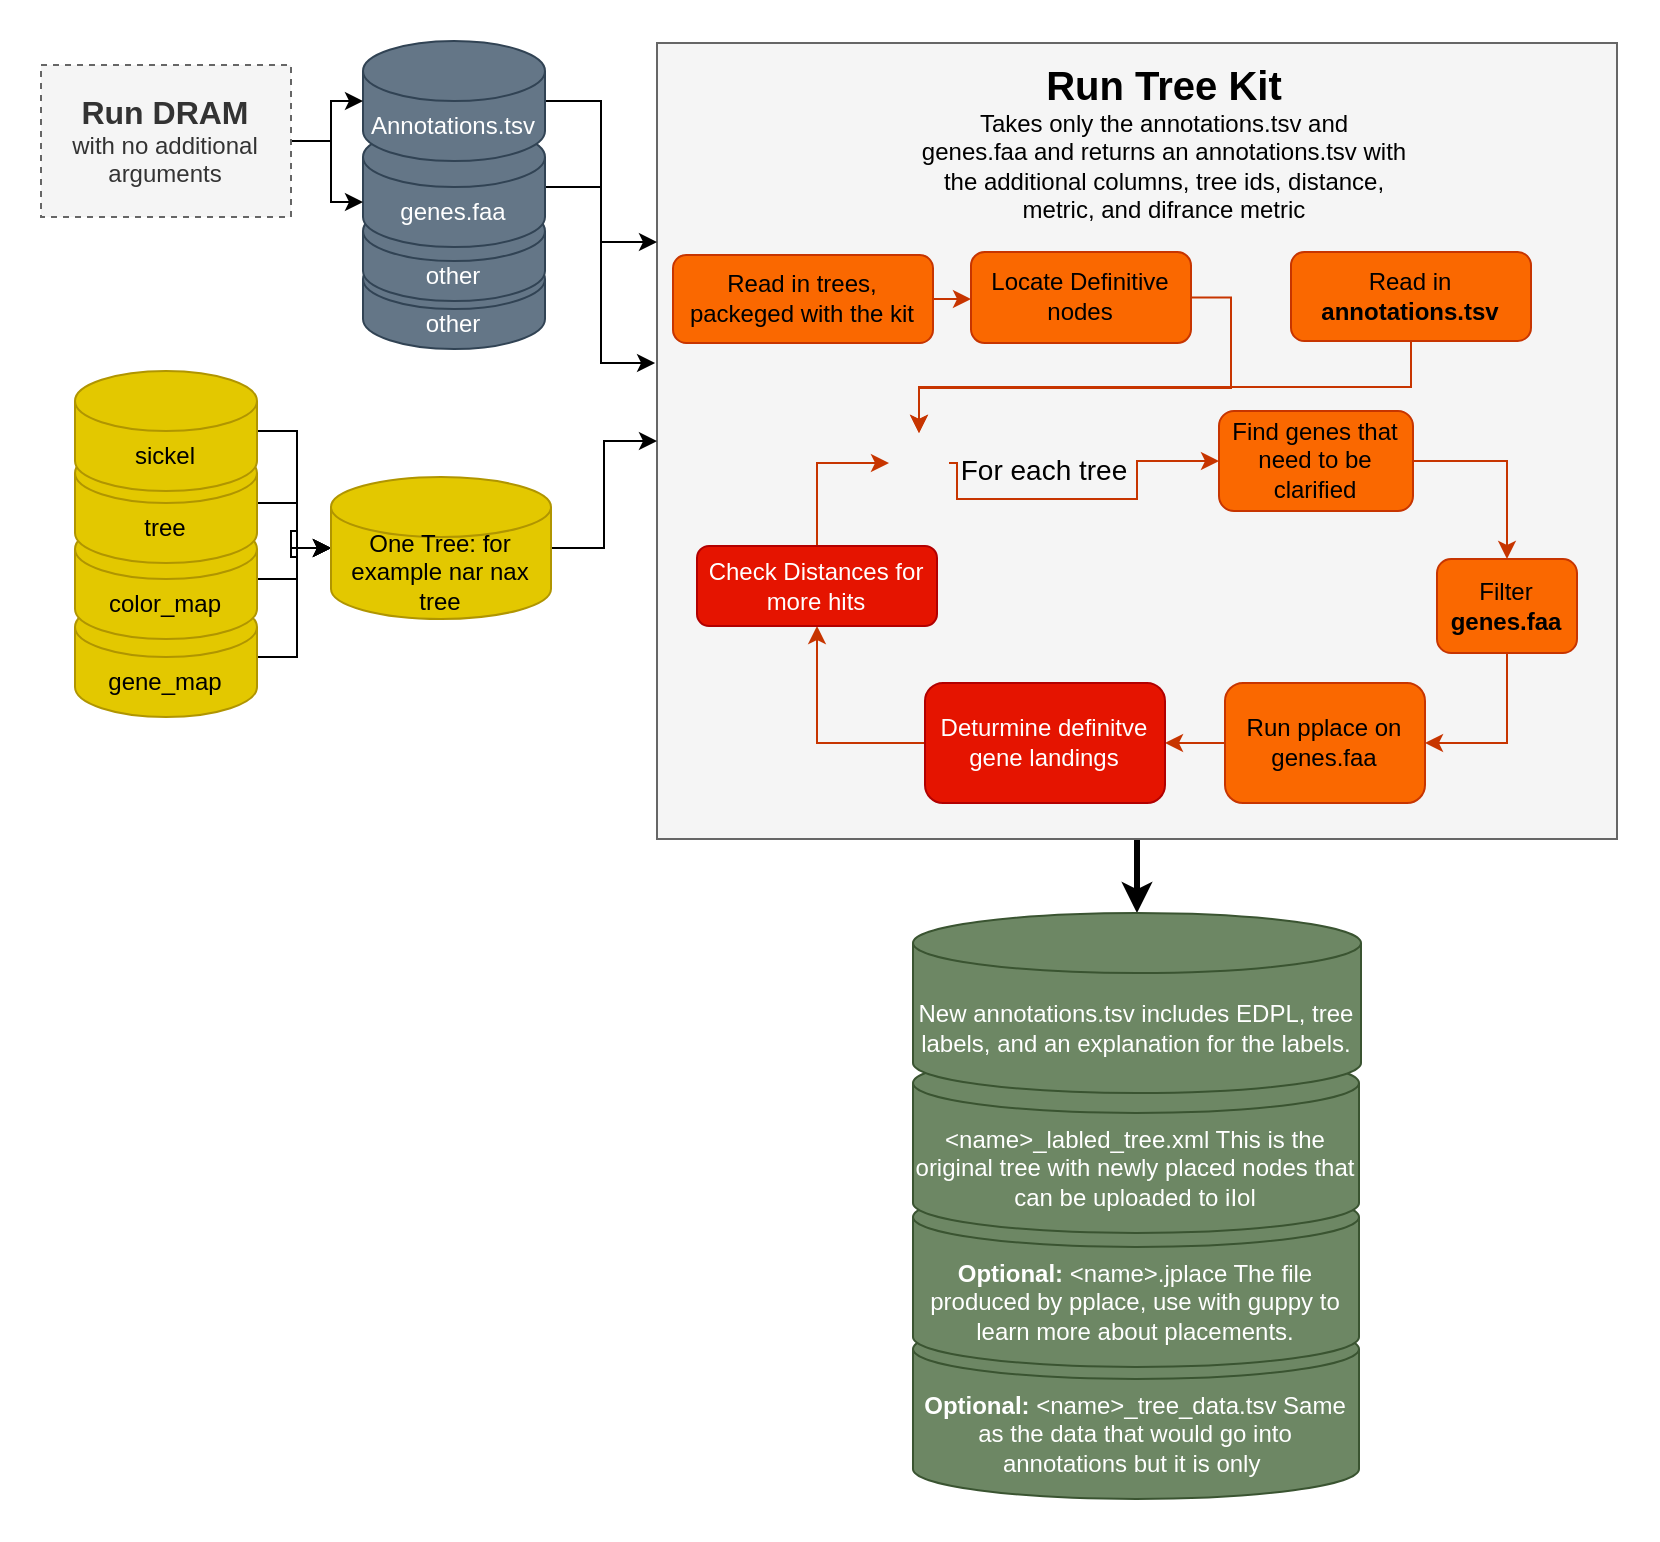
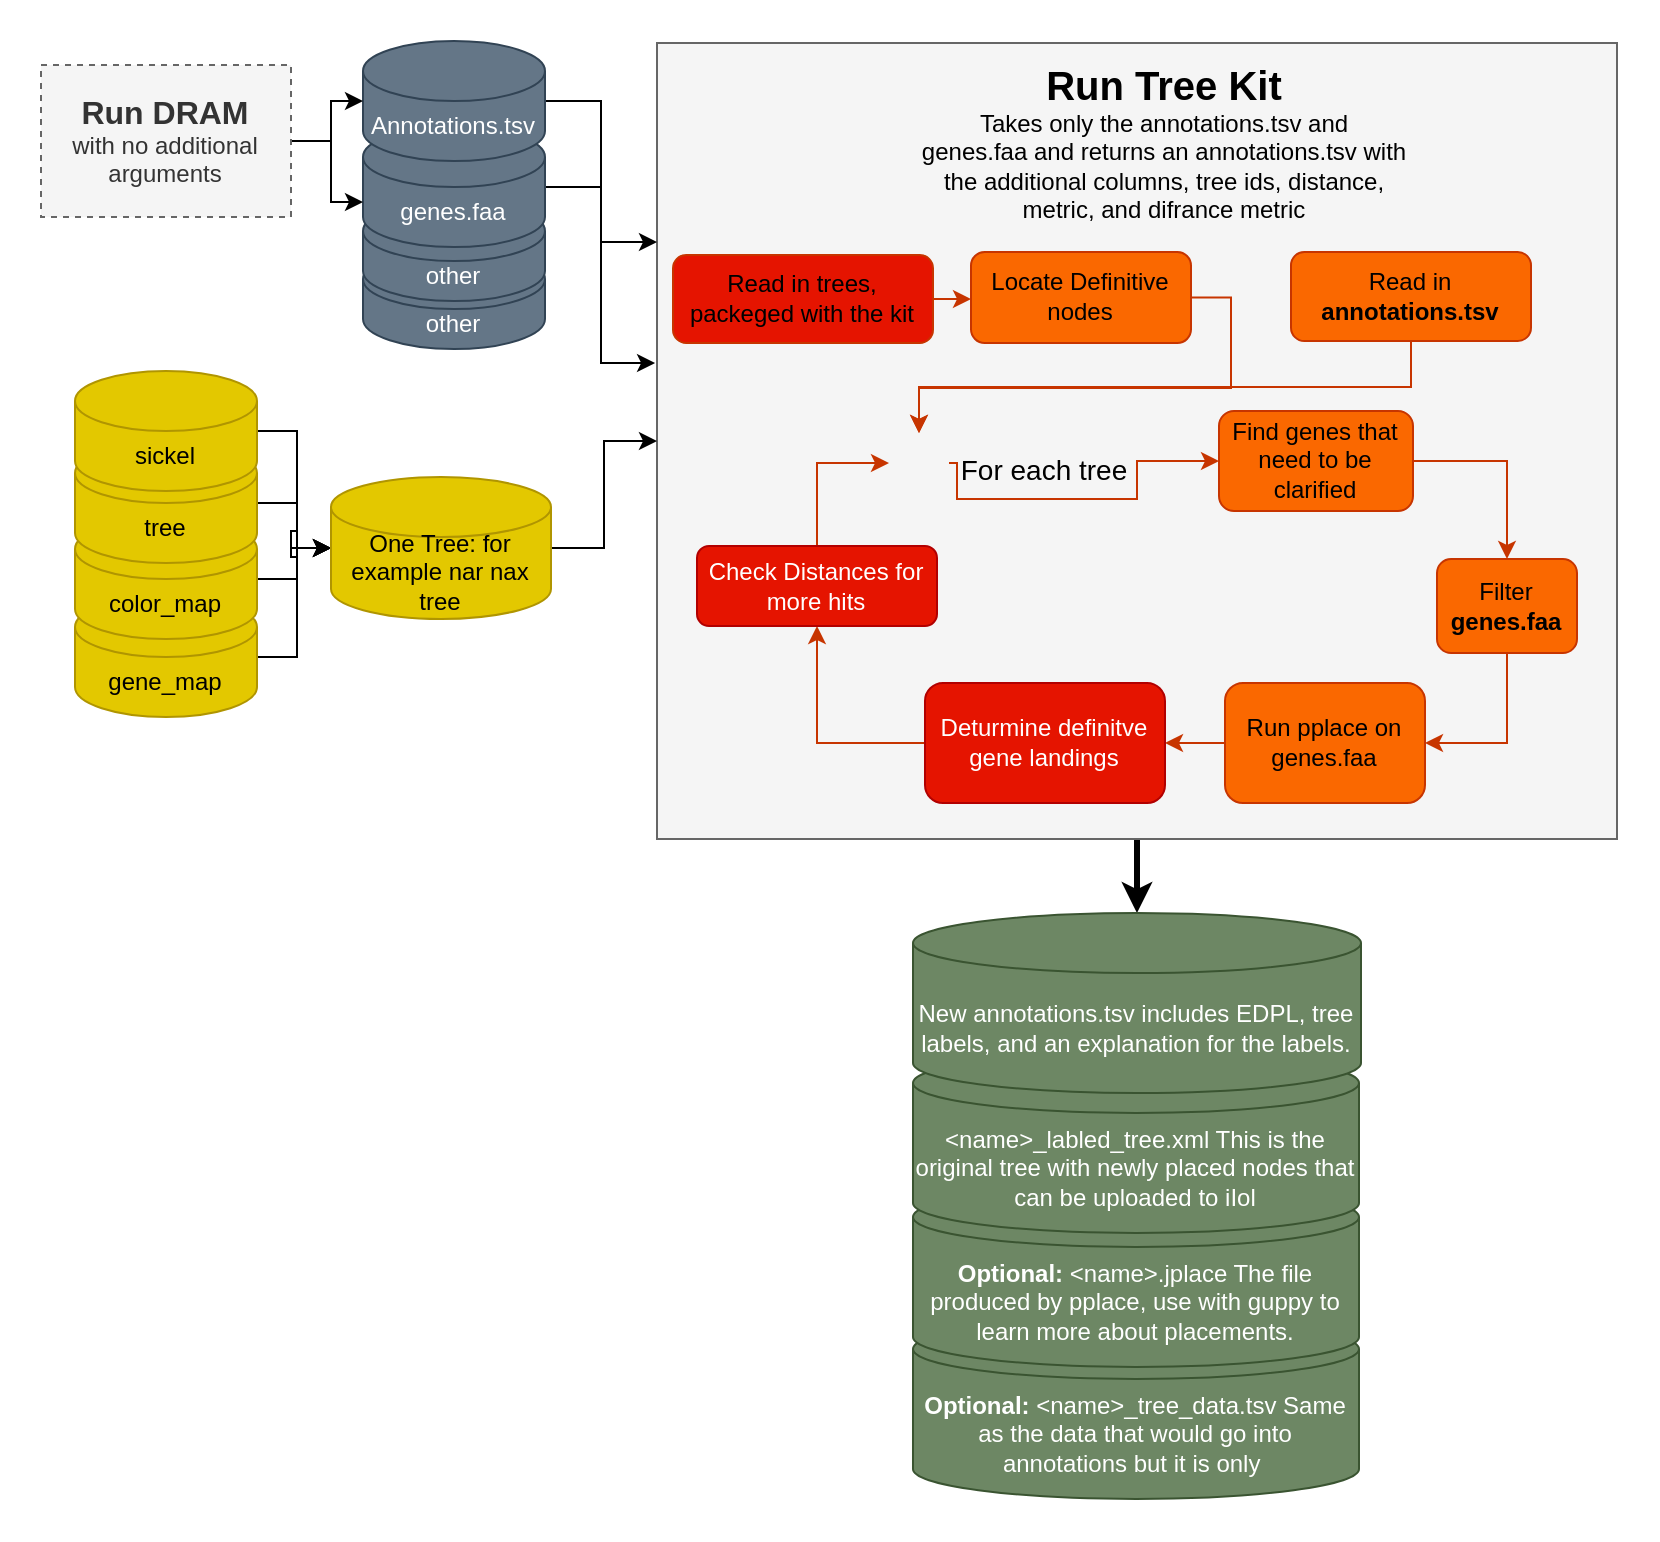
node "Read in trees, packeged with the kit": fillcolor #fa6800 -> #e51400
